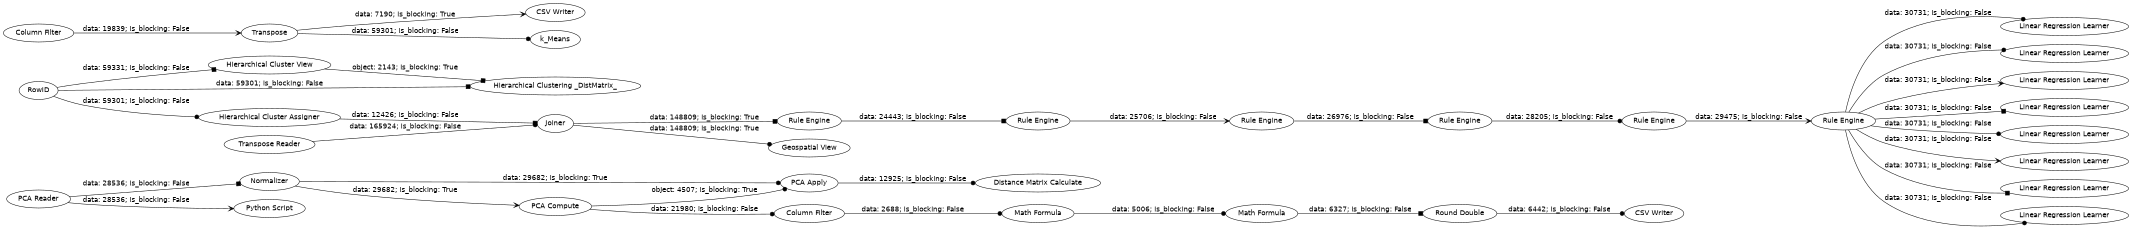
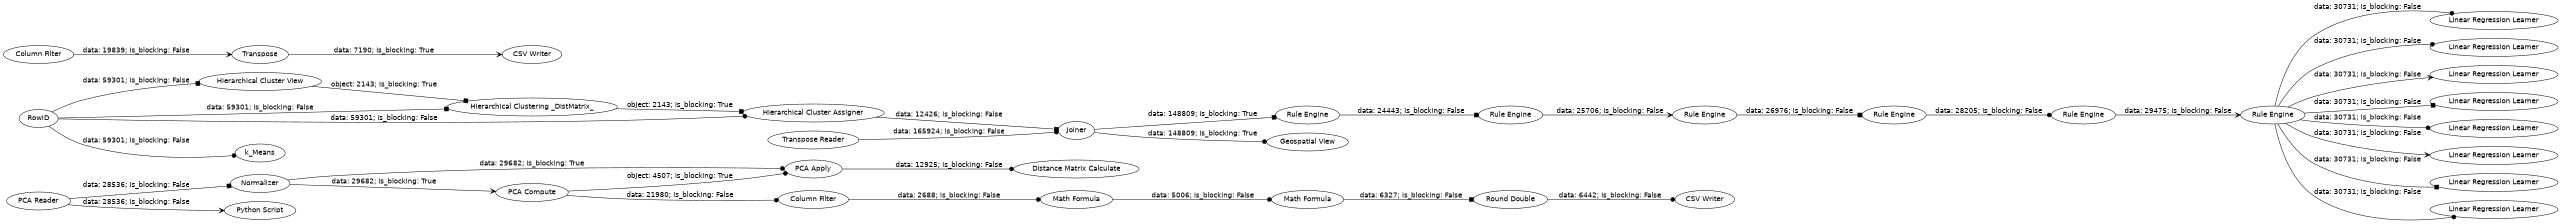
edge "Transpose" -> "k_Means": now "RowID" -> "k_Means"
edge "RowID" -> "Hierarchical Cluster View": label "data: 59331; is_blocking: False" -> "data: 59301; is_blocking: False"
edge "Hierarchical Clustering _DistMatrix_" -> "Hierarchical Cluster Assigner": added, label "object: 2143; is_blocking: True"
